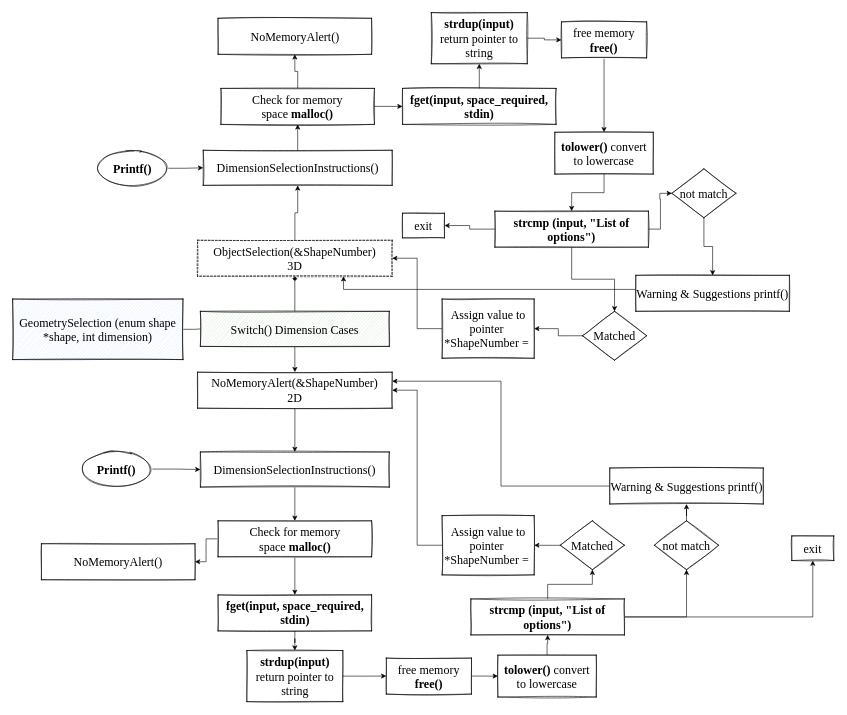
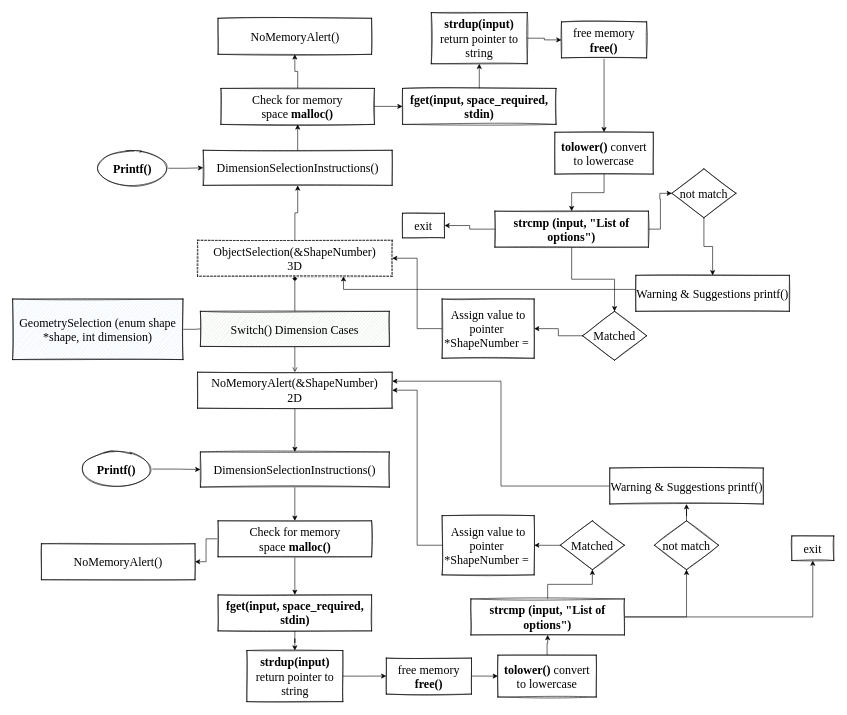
edge "Switch() Dimension Cases" -> "NoMemoryAlert(&ShapeNumber) 2D": arrowhead classic -> open
